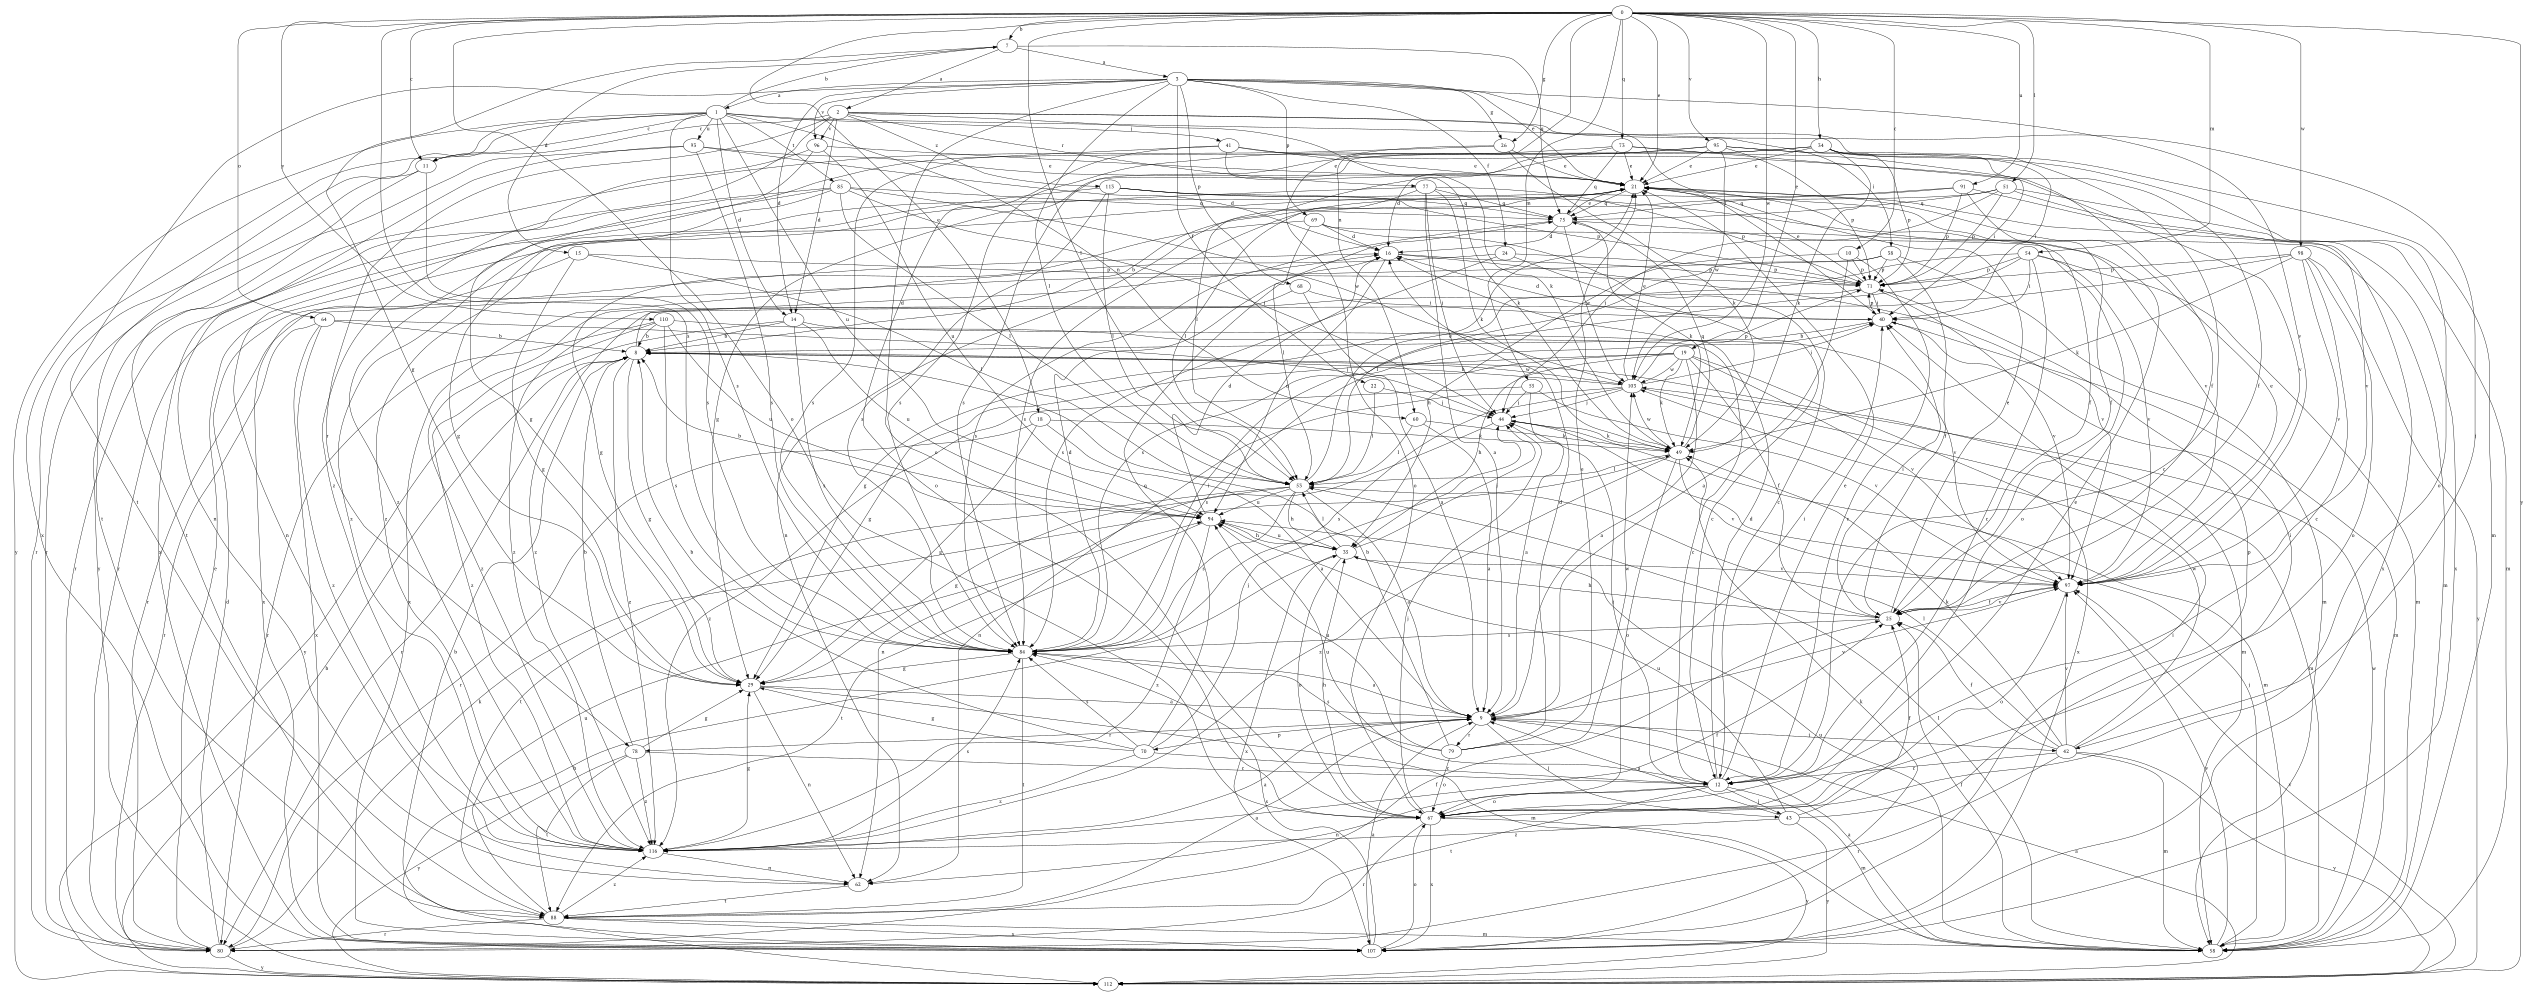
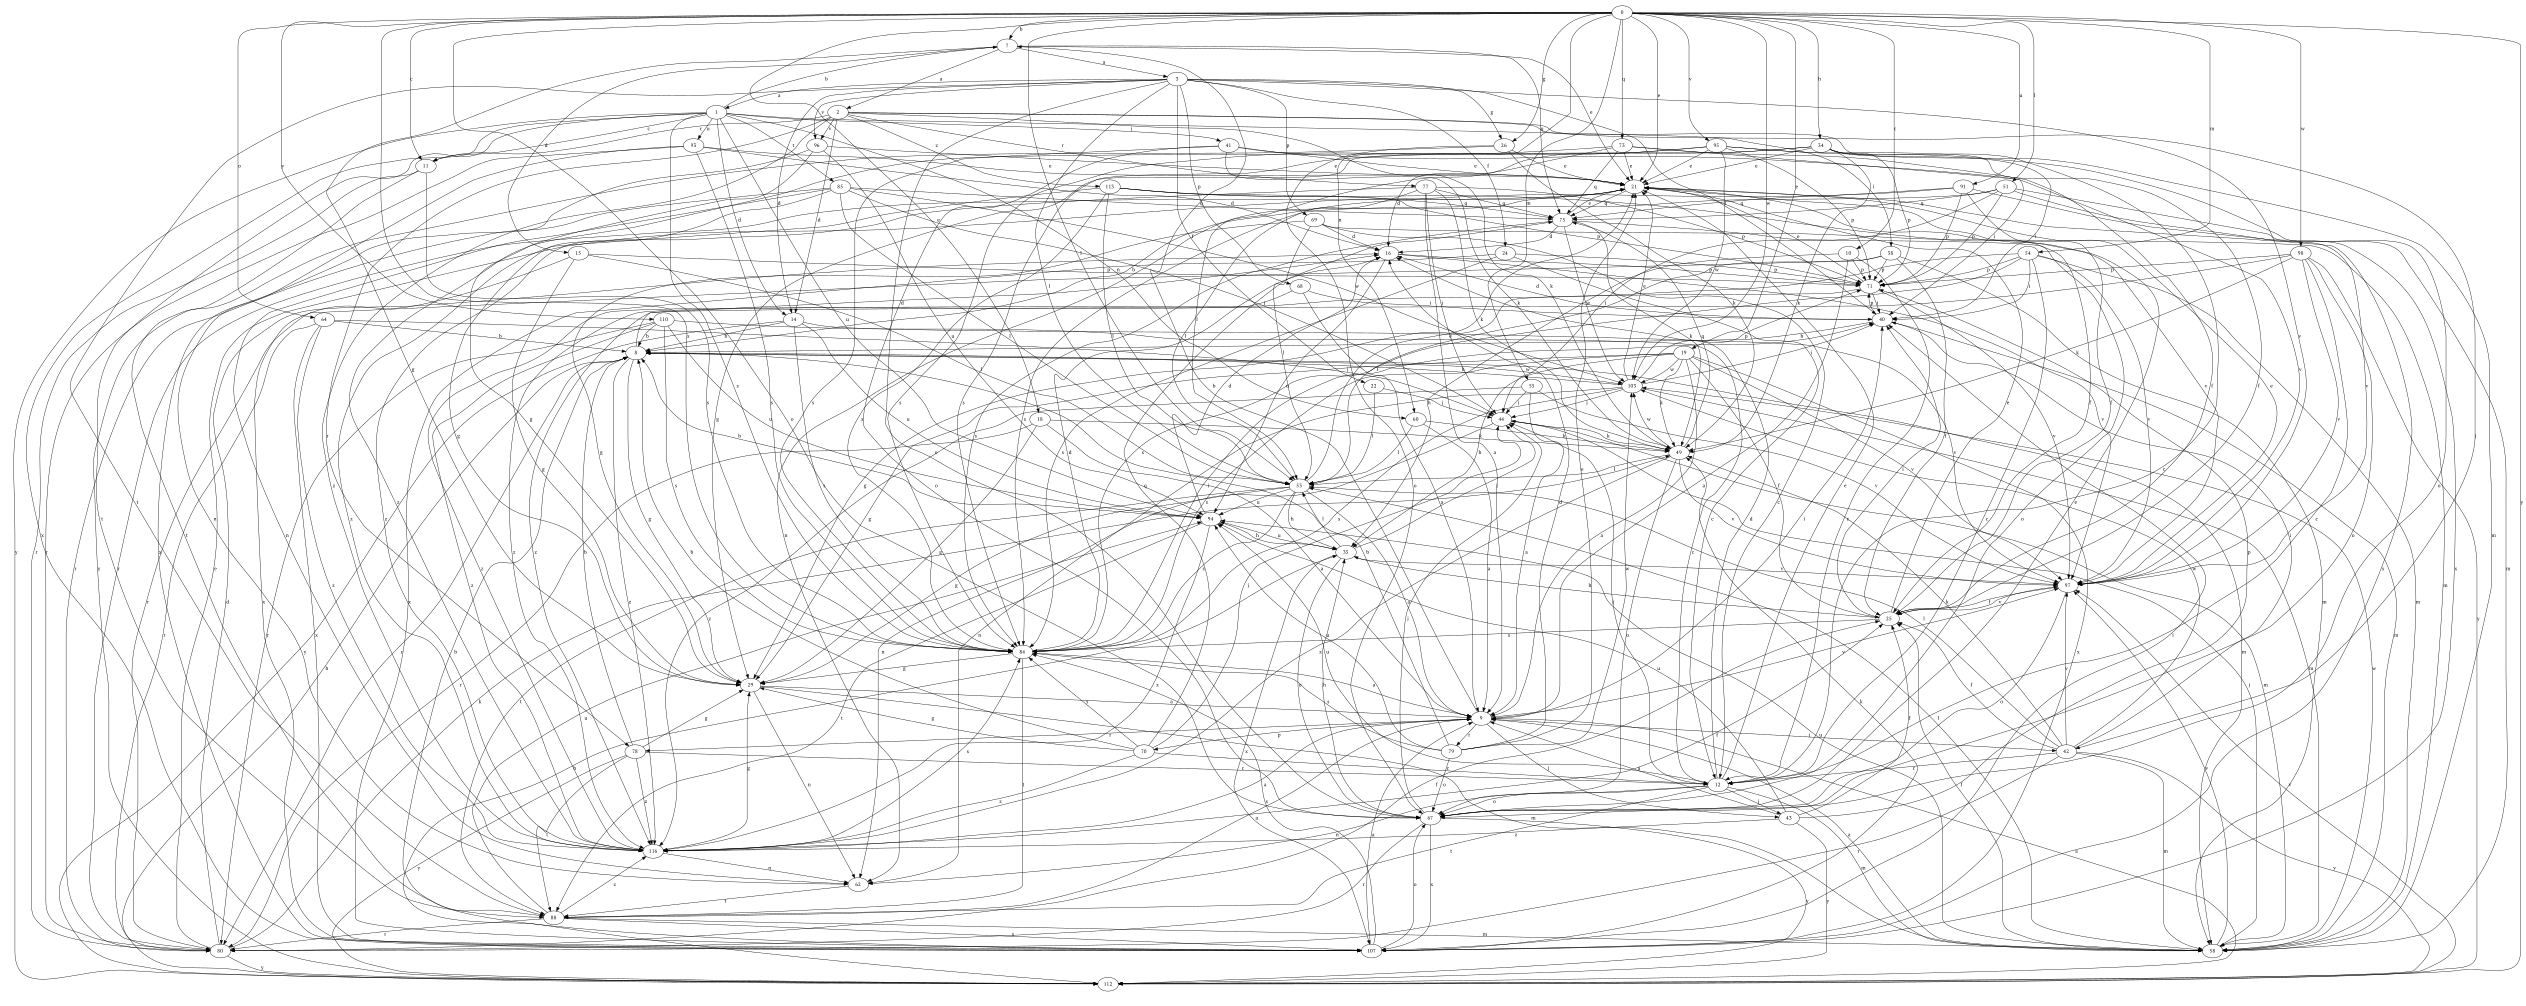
edge "3" -> "21": now "7" -> "21"
edge "9" -> "7": added, label "b"
